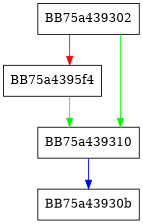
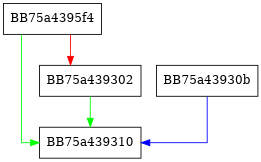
edge "BB75a439302" -> "BB75a4395f4": reversed
edge "BB75a439310" -> "BB75a43930b": reversed
